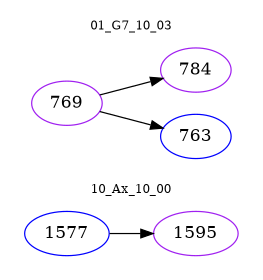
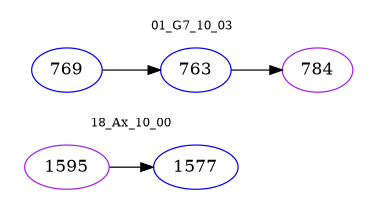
edge "769" -> "784": now "763" -> "784"
node "769": color purple -> blue
cluster "10_Ax_10_00": label "10_Ax_10_00" -> "18_Ax_10_00"
edge "1577" -> "1595": reversed
